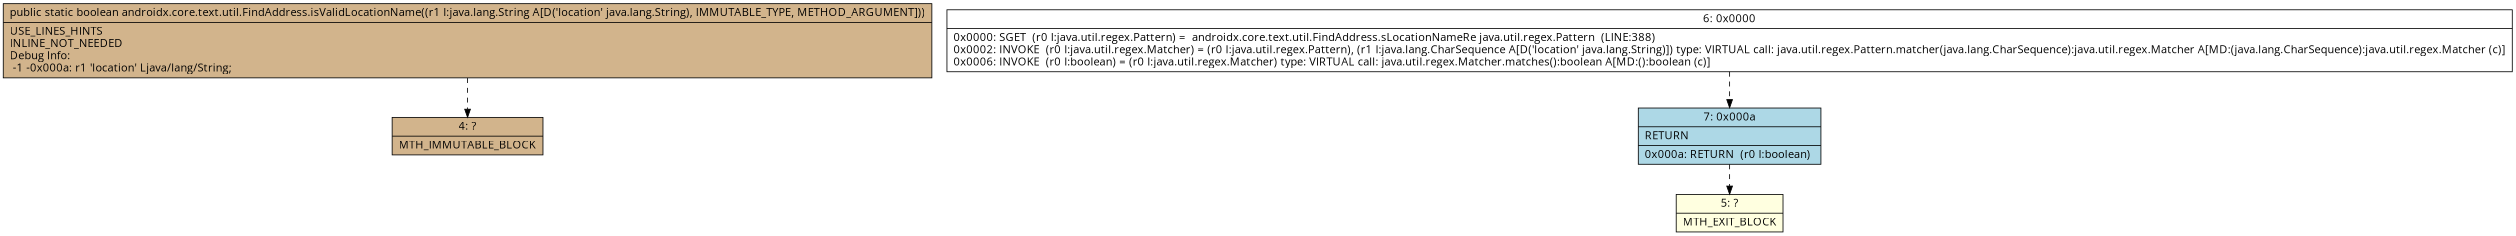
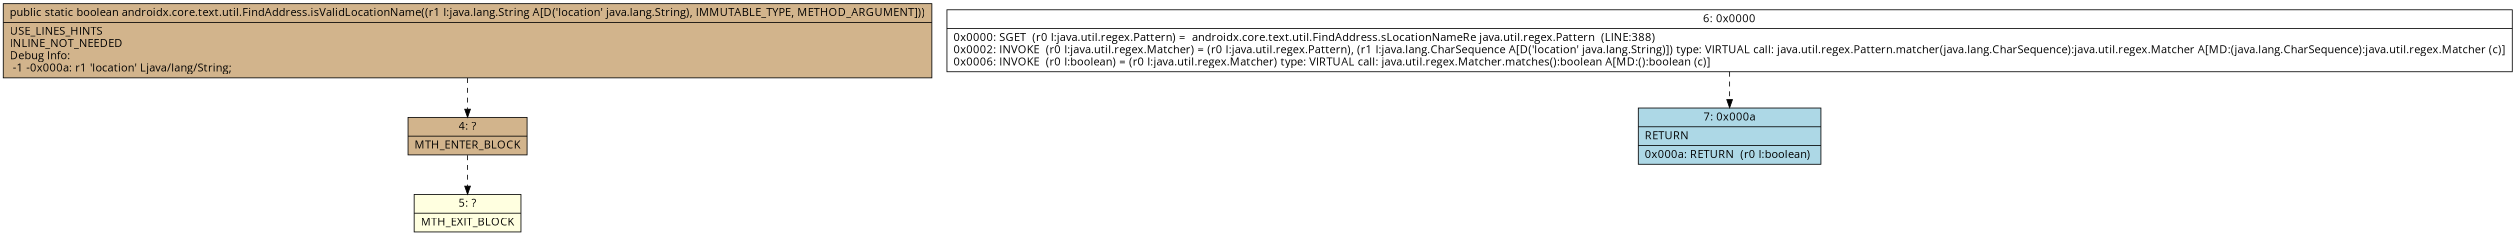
node "4: ?": text "MTH_IMMUTABLE_BLOCK" -> "MTH_ENTER_BLOCK"
edge "7: 0x000a" -> "5: ?": now "4: ?" -> "5: ?"
